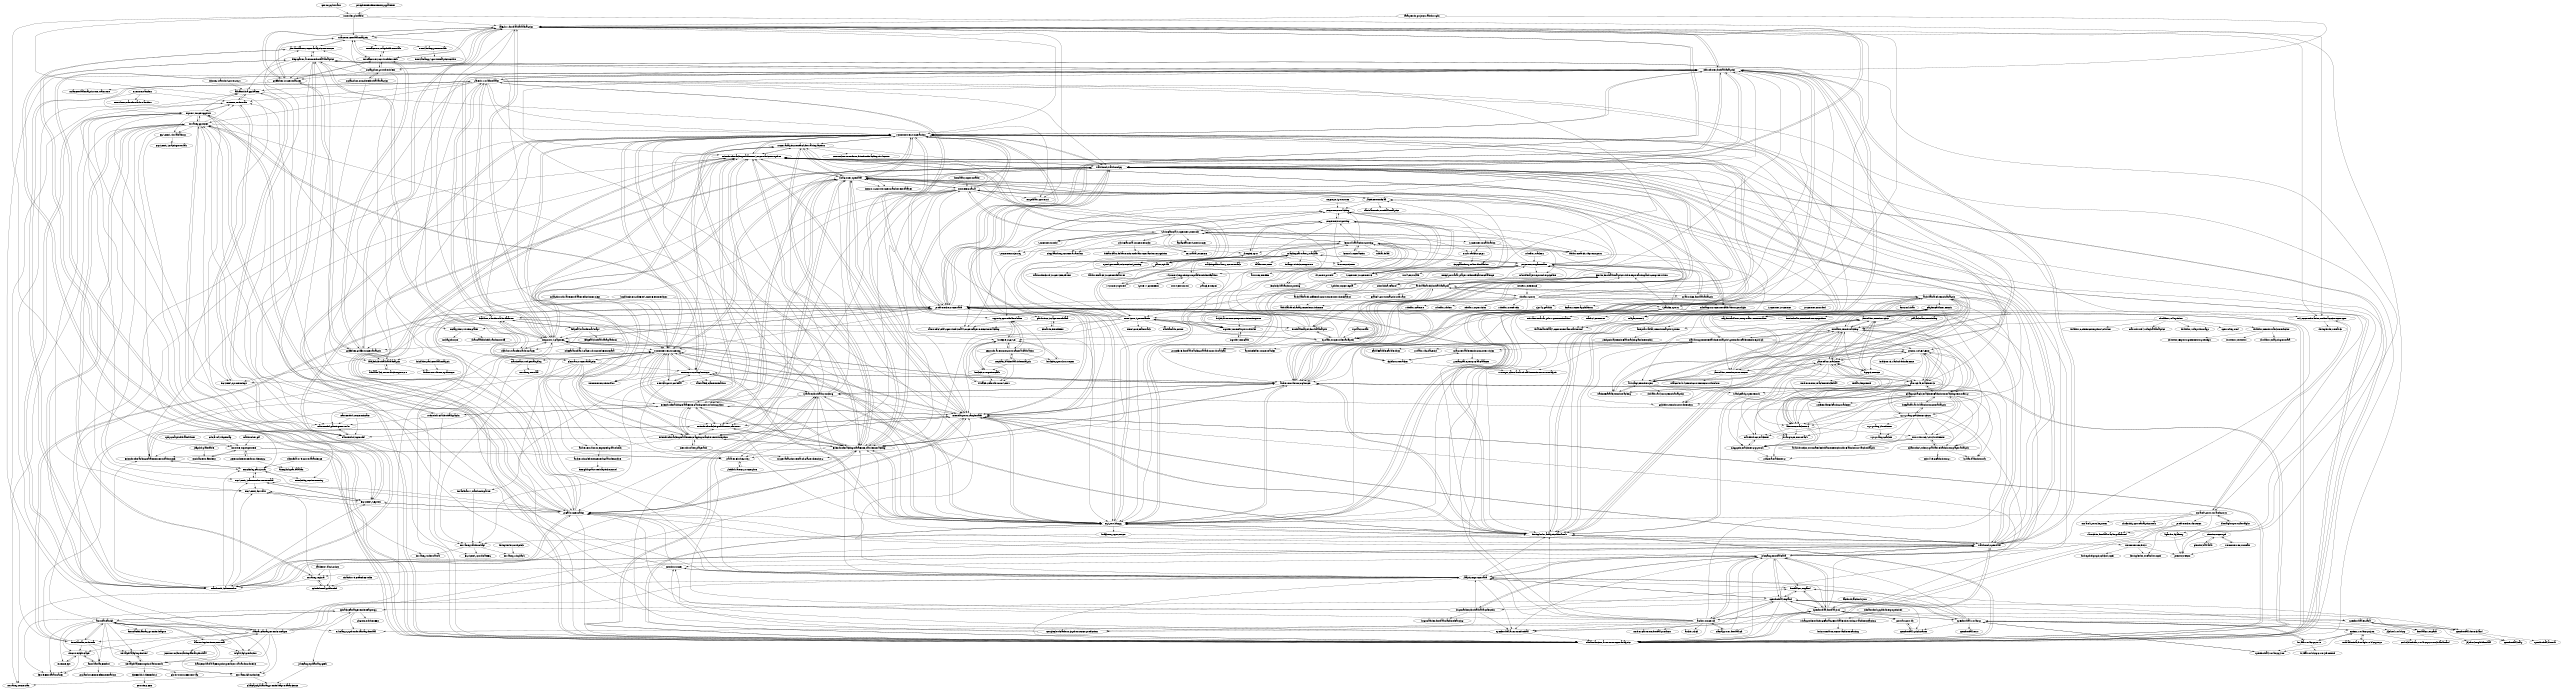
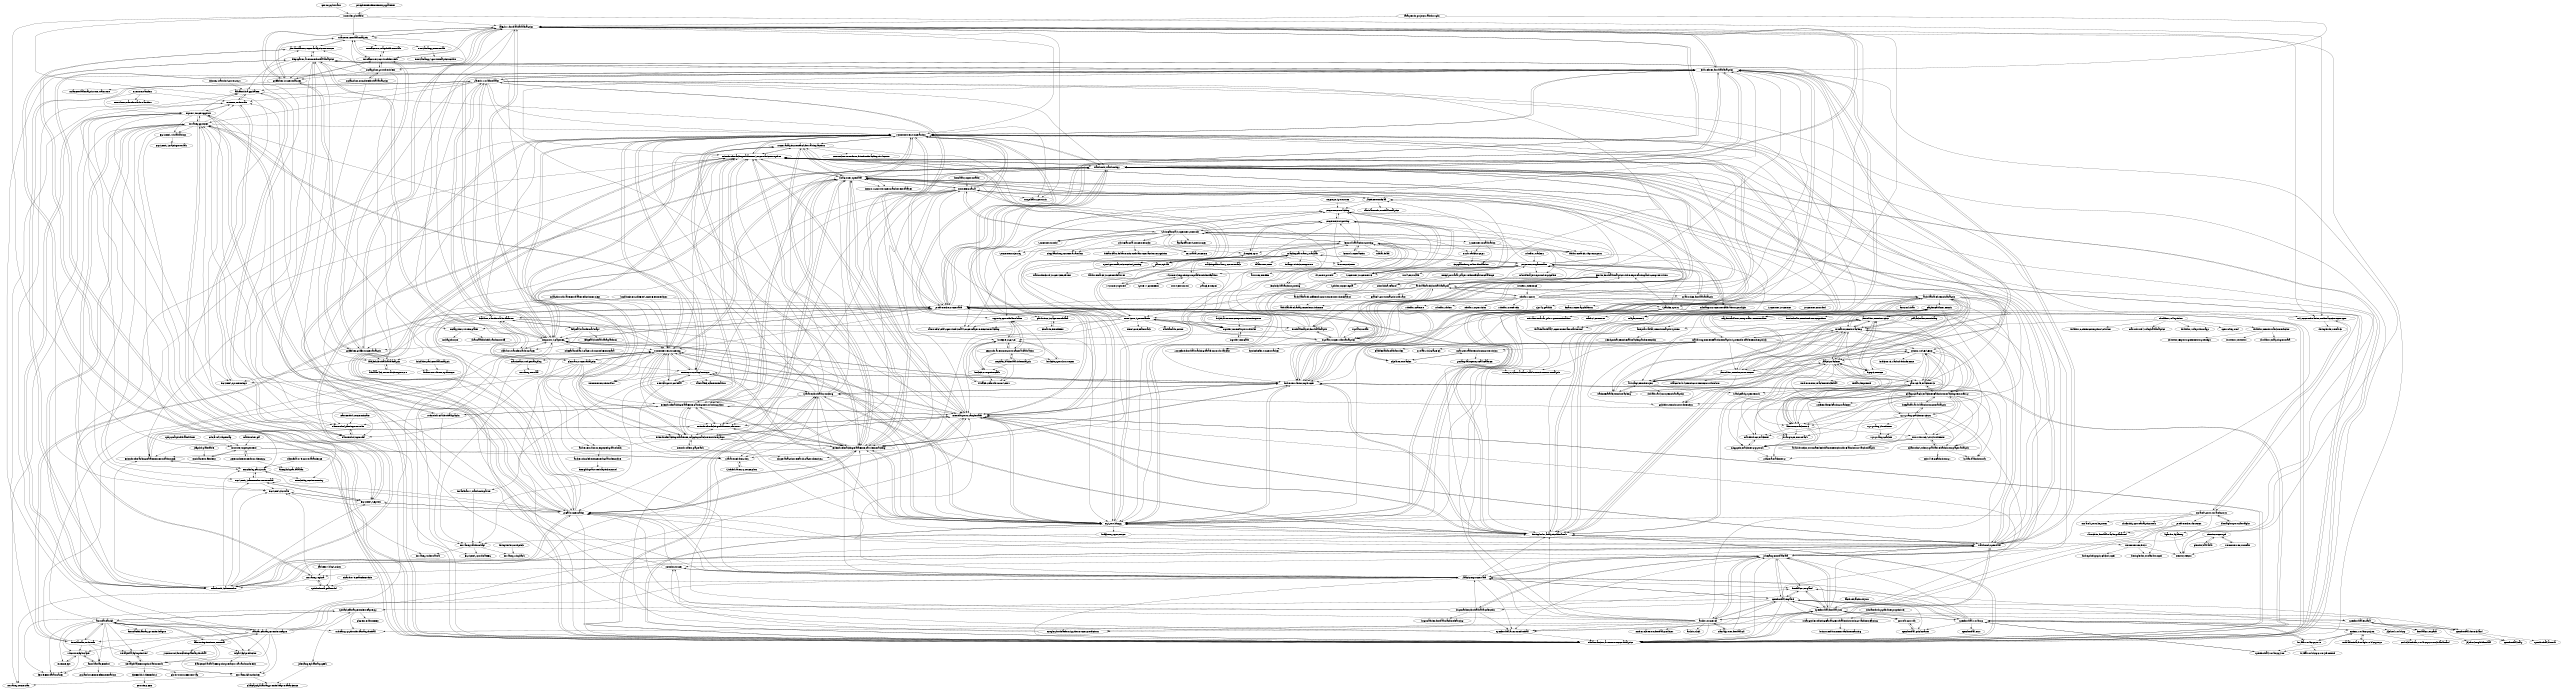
node "yastrebksv/TrackNet": label "yastrebksv/TrackNet" -> "jalapic/TrackNet"
